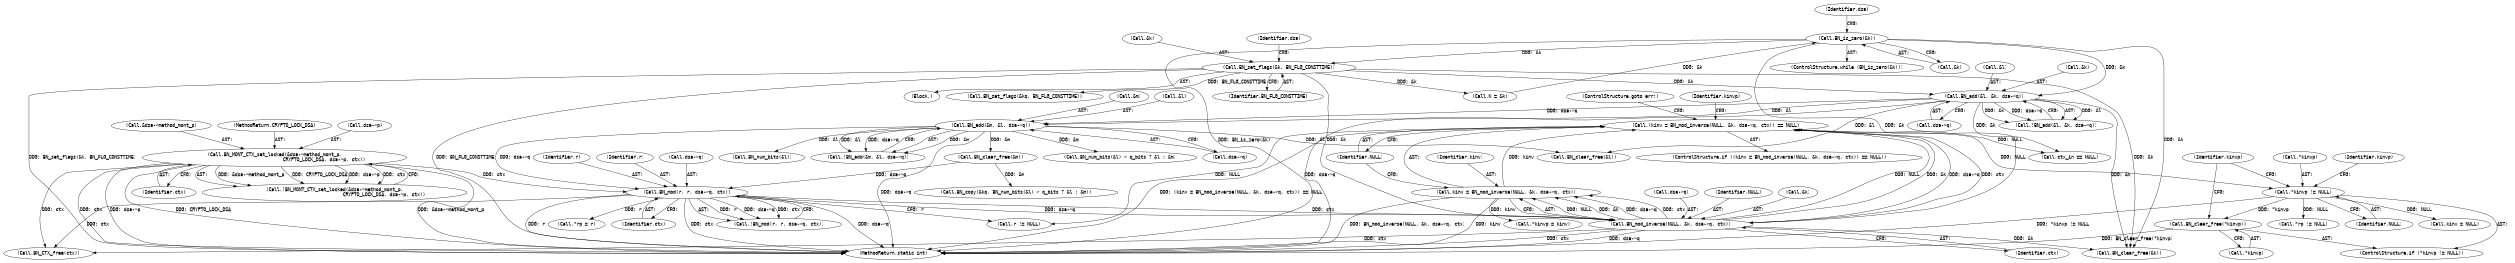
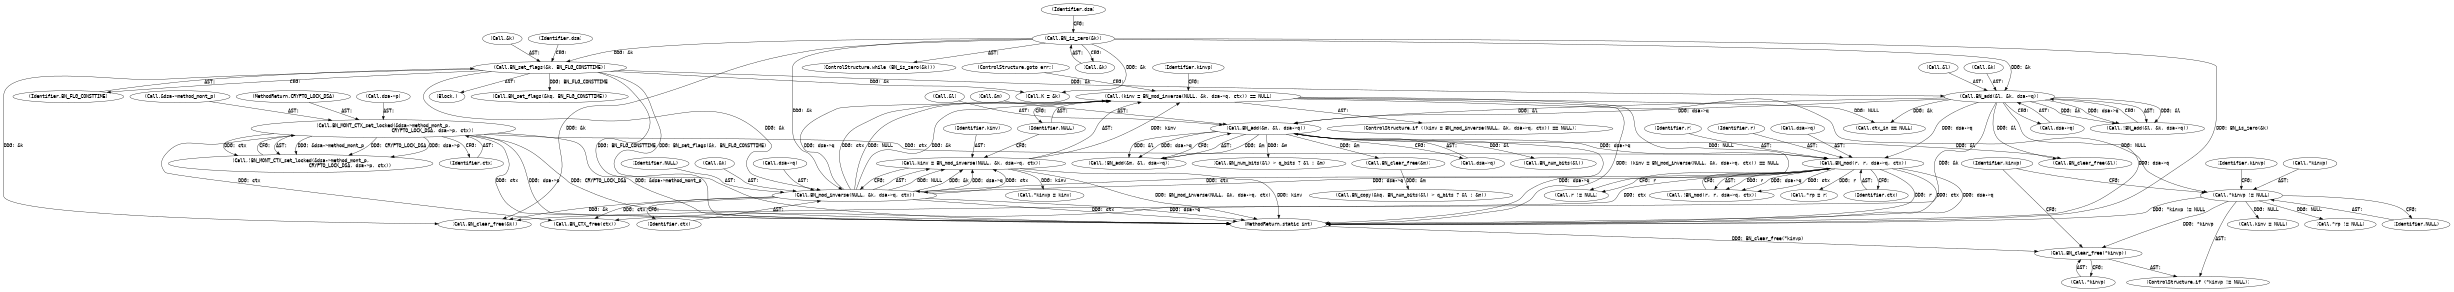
edge "(Call,K = &k)" -> "(Call,BN_is_zero(&k))": reversed
edge "(Call,BN_clear_free(&m))" -> "(Call,BN_mod(r, r, dsa->q, ctx))": now "(Call,BN_add(&l, &k, dsa->q))" -> "(Call,BN_mod(r, r, dsa->q, ctx))"
edge "(Call,BN_clear_free(*kinvp))" -> "(MethodReturn,static int)": reversed
